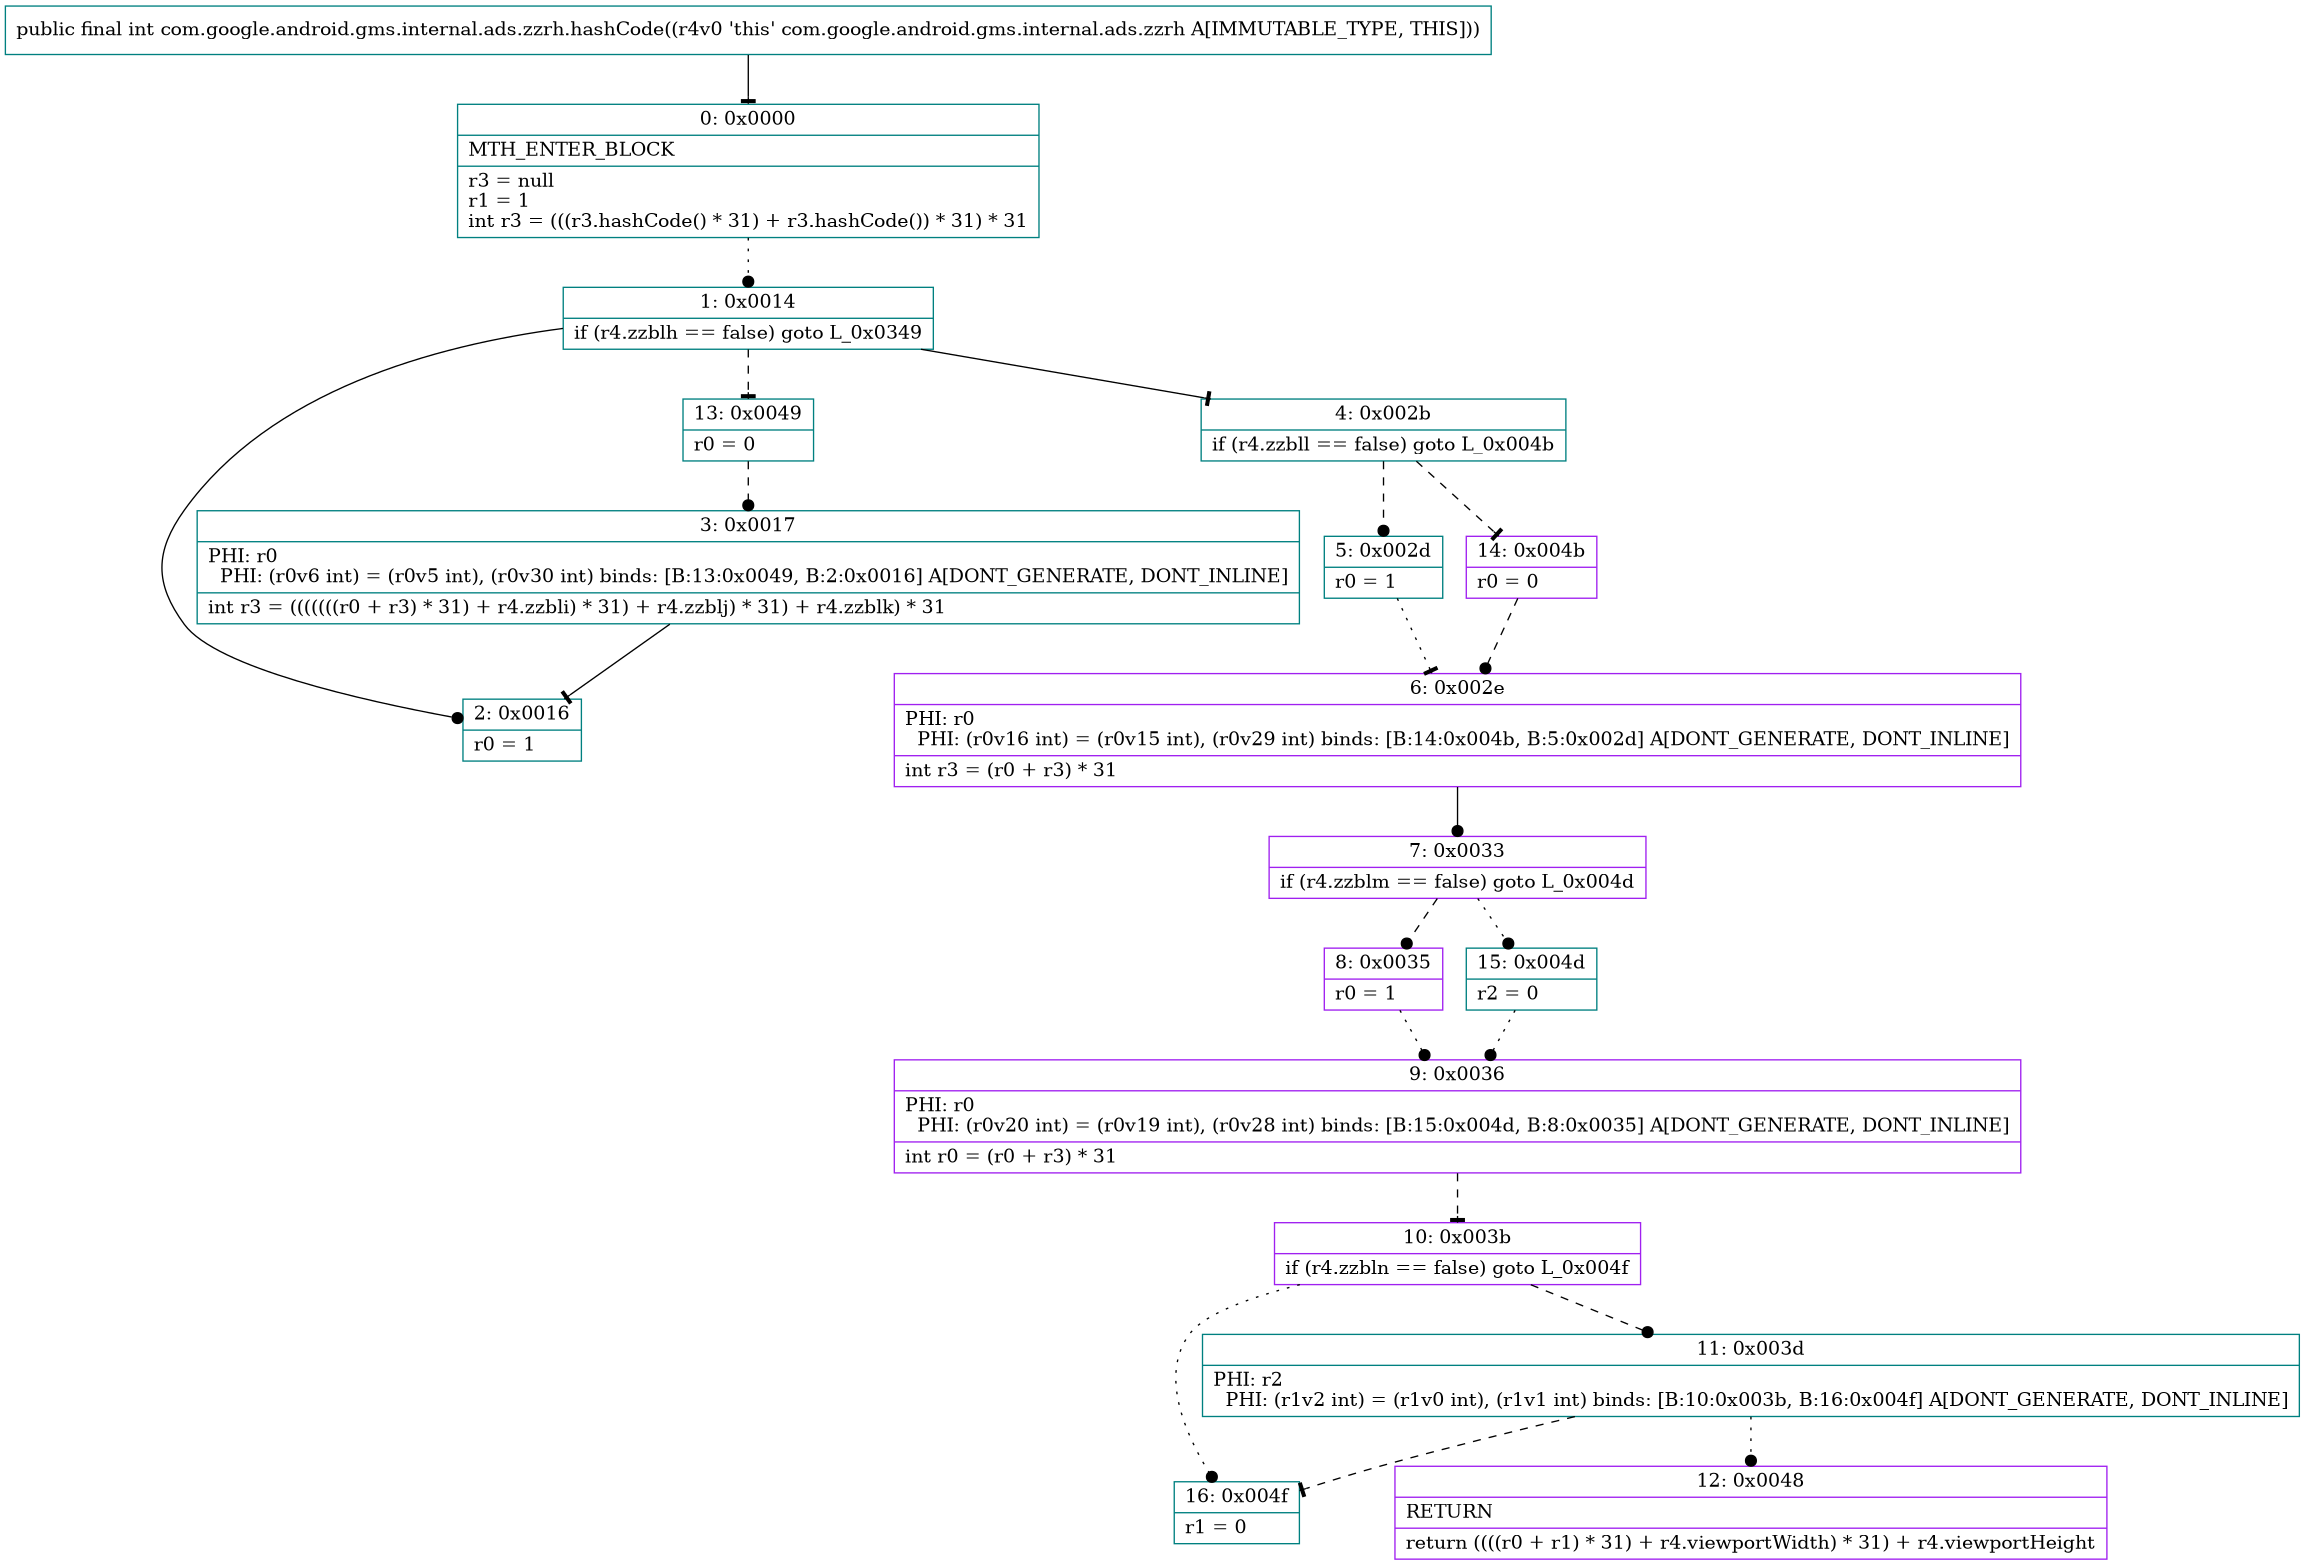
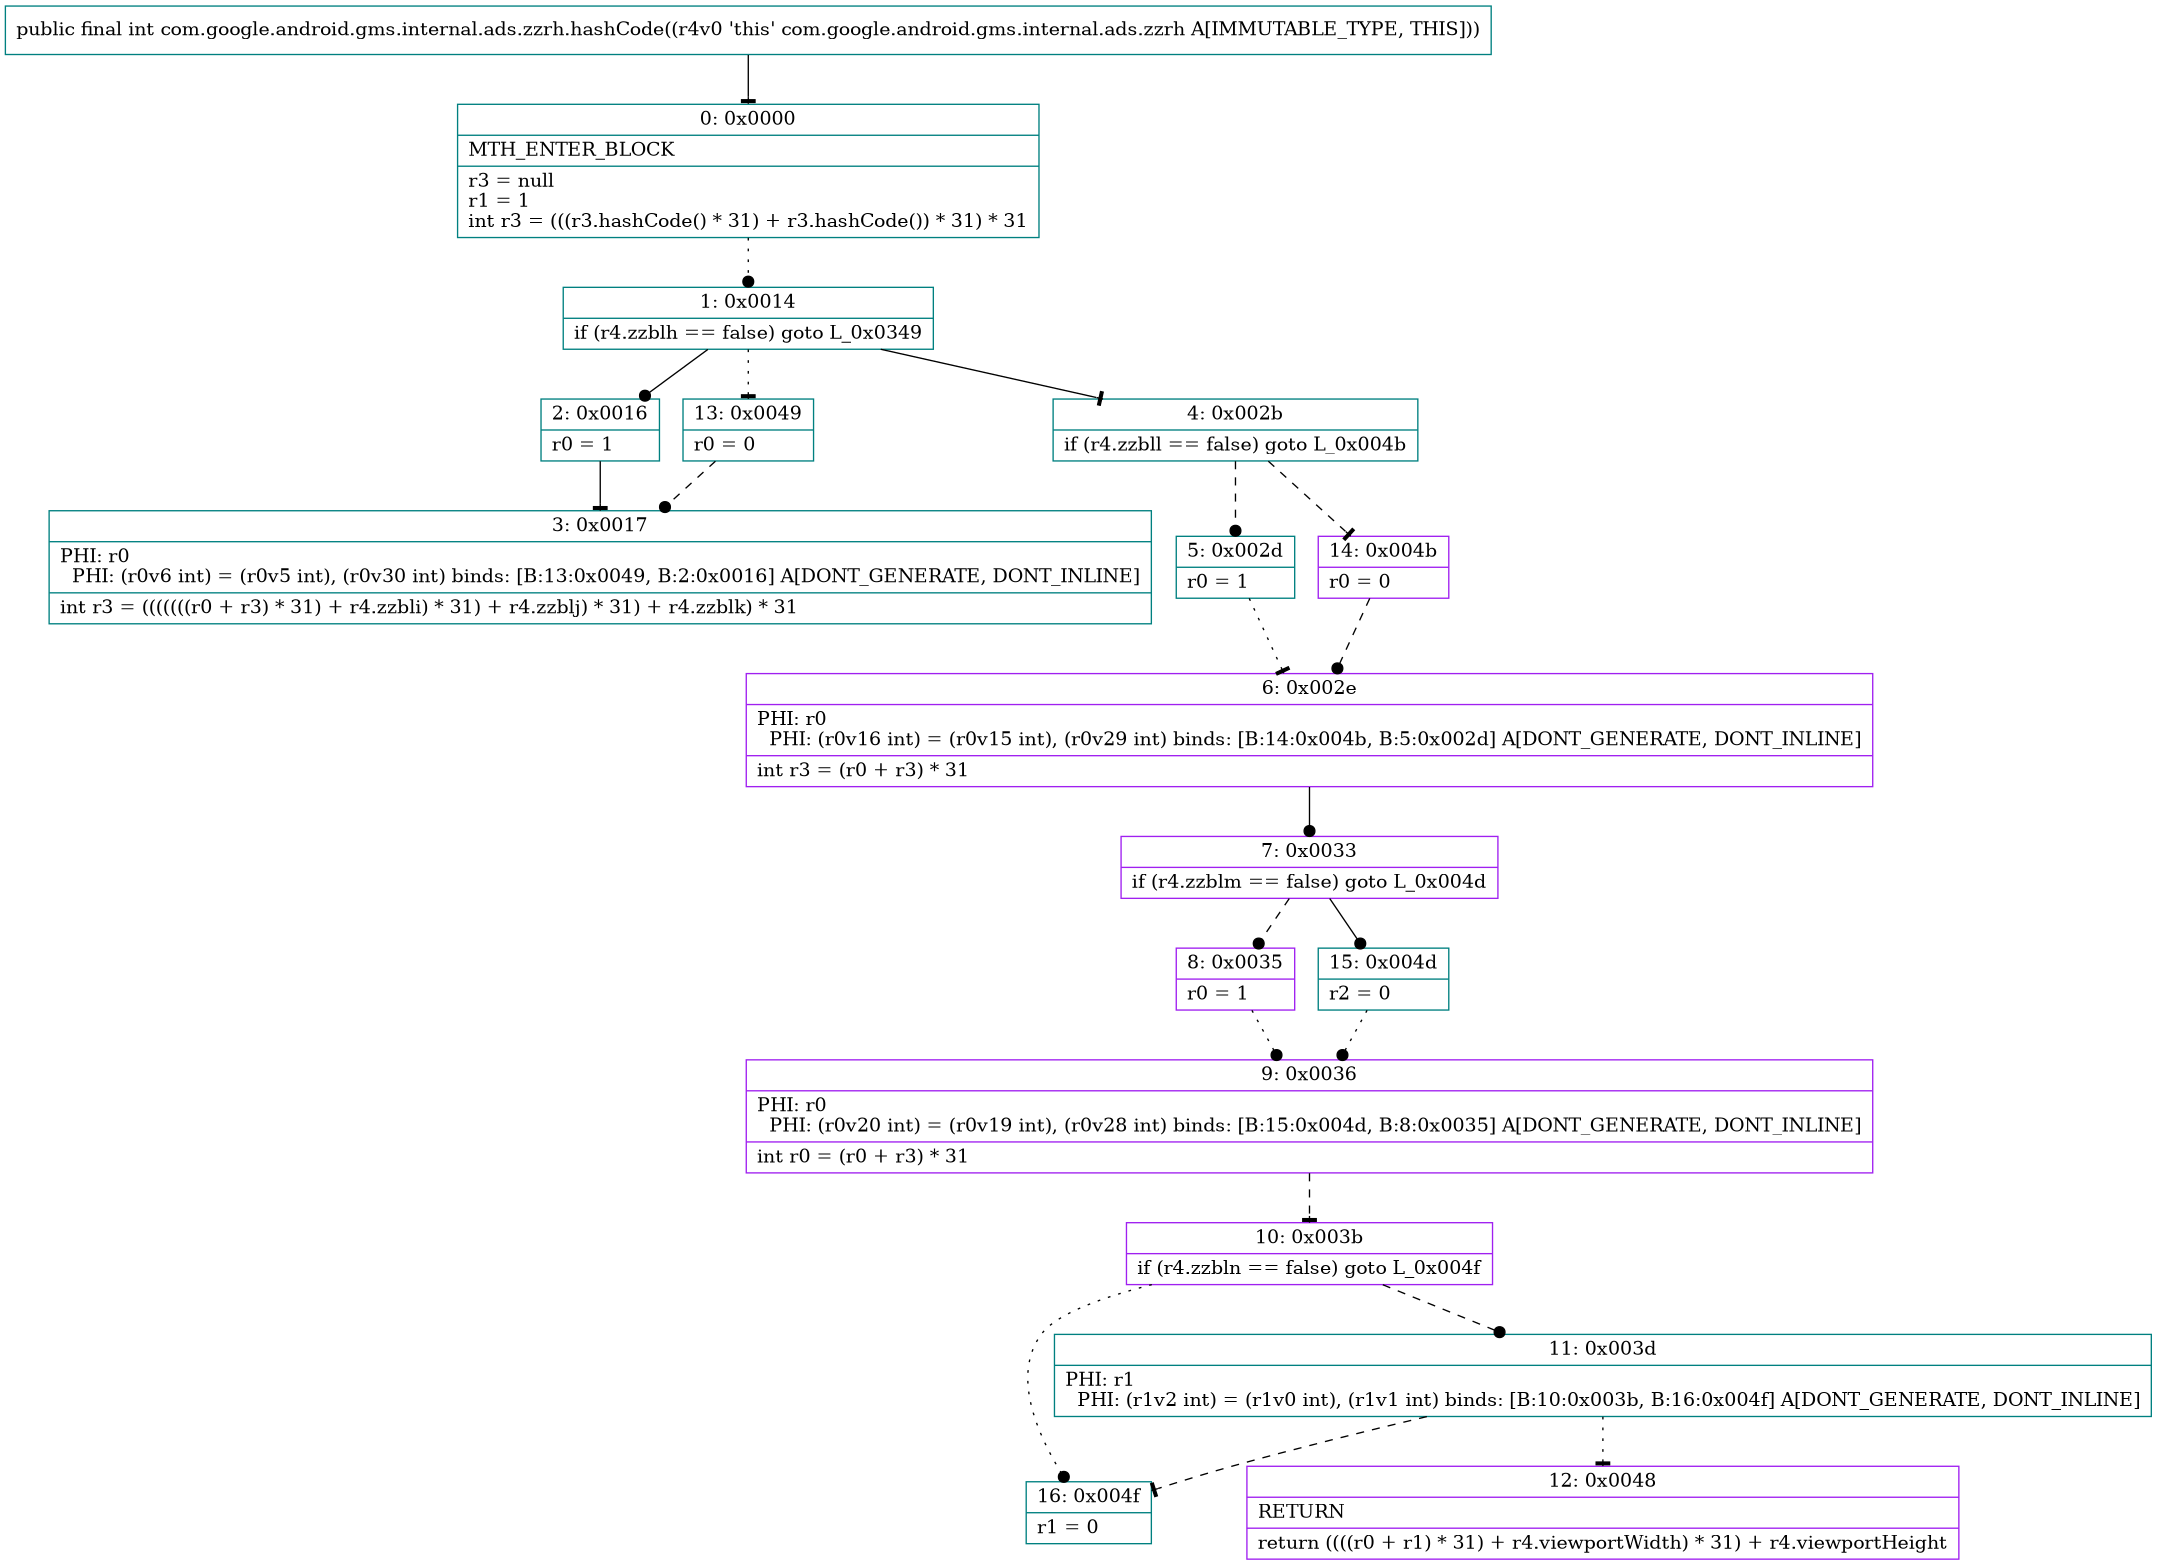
edge "1: 0x0014" -> "13: 0x0049": style dashed -> dotted
edge "3: 0x0017" -> "2: 0x0016": reversed
edge "7: 0x0033" -> "15: 0x004d": style dotted -> solid
node "11: 0x003d": text "PHI: r2" -> "PHI: r1"
edge "11: 0x003d" -> "12: 0x0048": arrowhead dot -> tee
